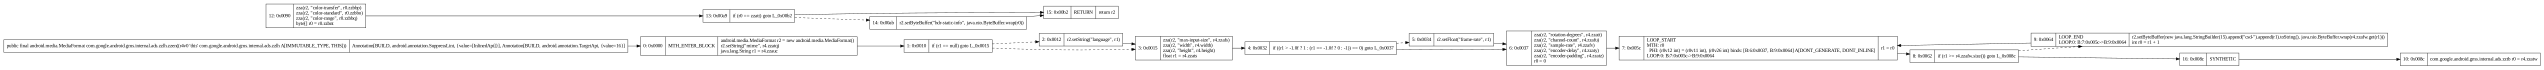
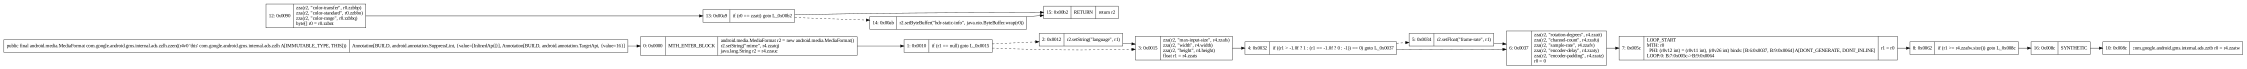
node "9: 0x0064": removed
node "0: 0x0000": text "java.lang.String r1 = r4.zzauc" -> "java.lang.String r2 = r4.zzauc"
